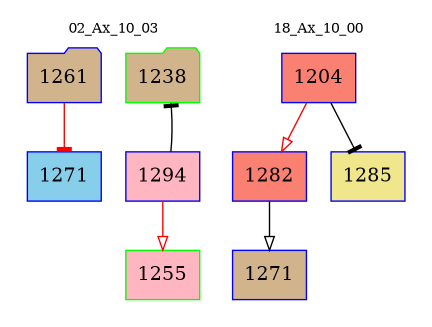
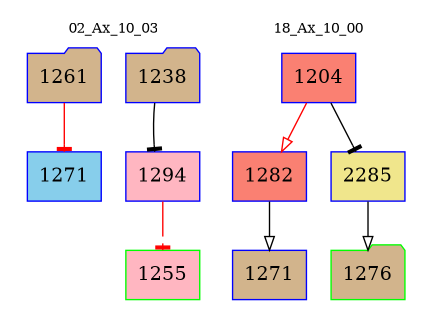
node "1238": color green -> blue
edge "1294" -> "1238": reversed
node "1285": label "1285" -> "2285"
edge "1294" -> "1255": arrowhead onormal -> tee
node "1276": added
